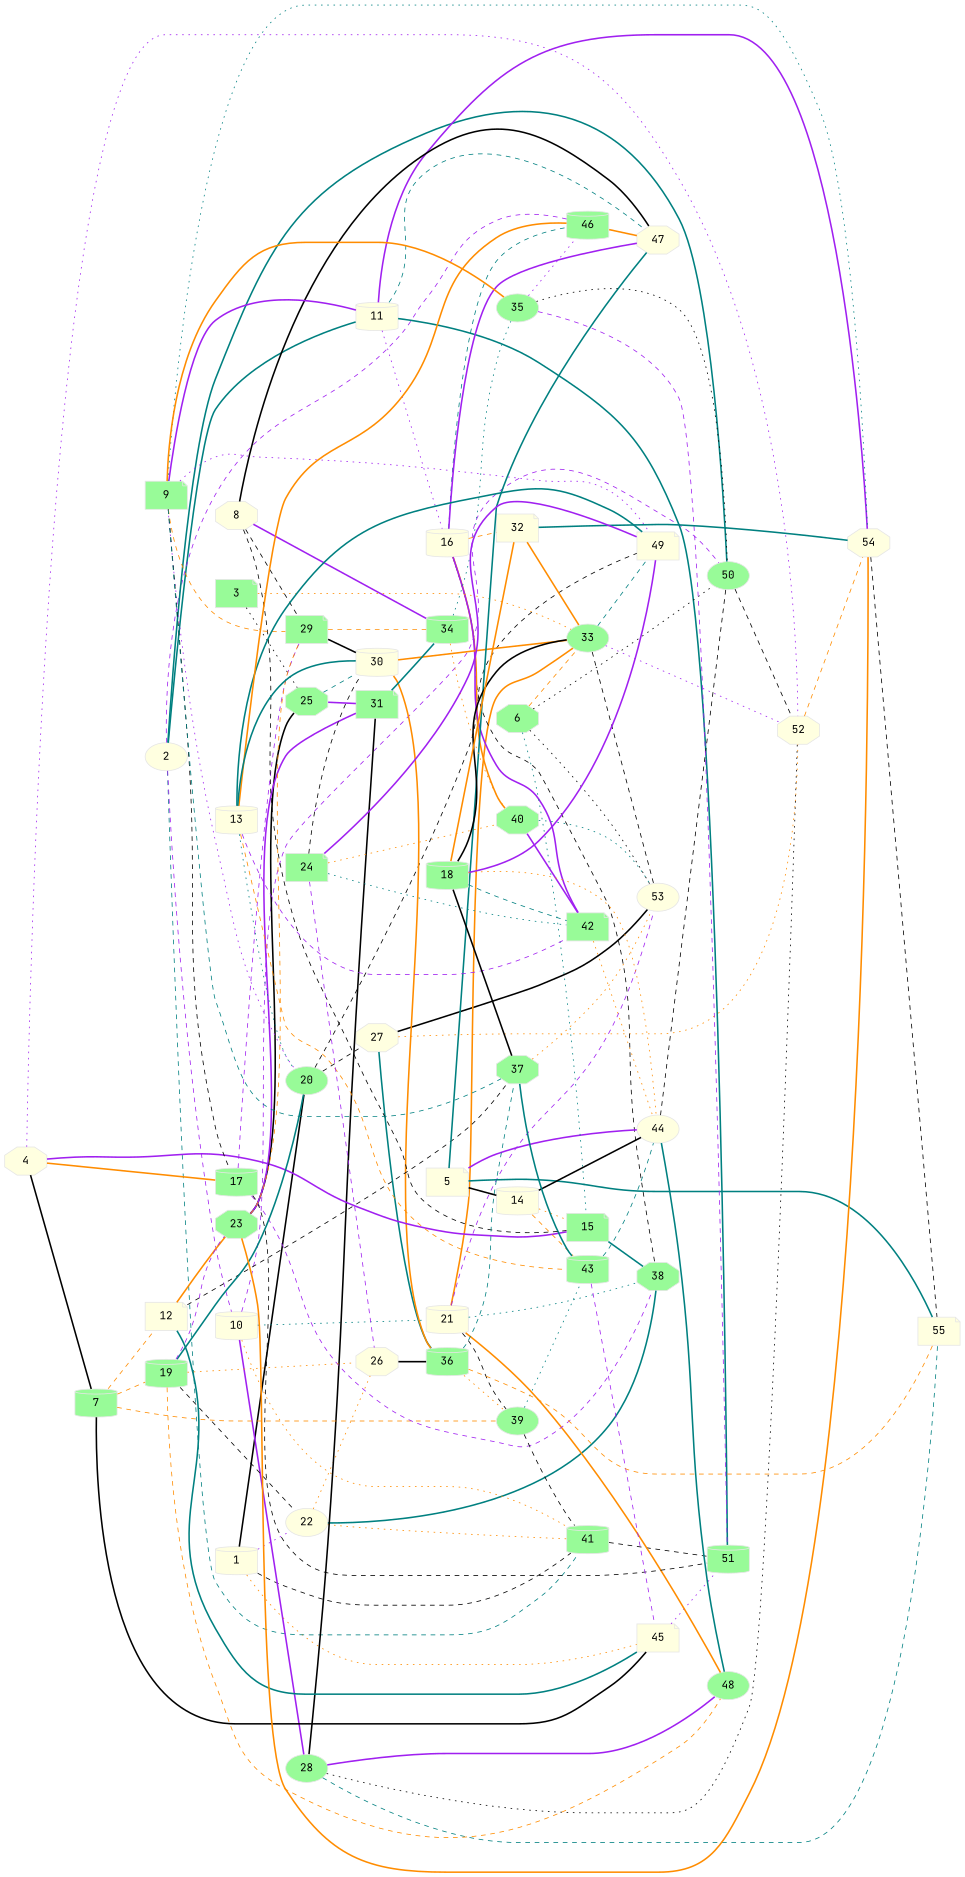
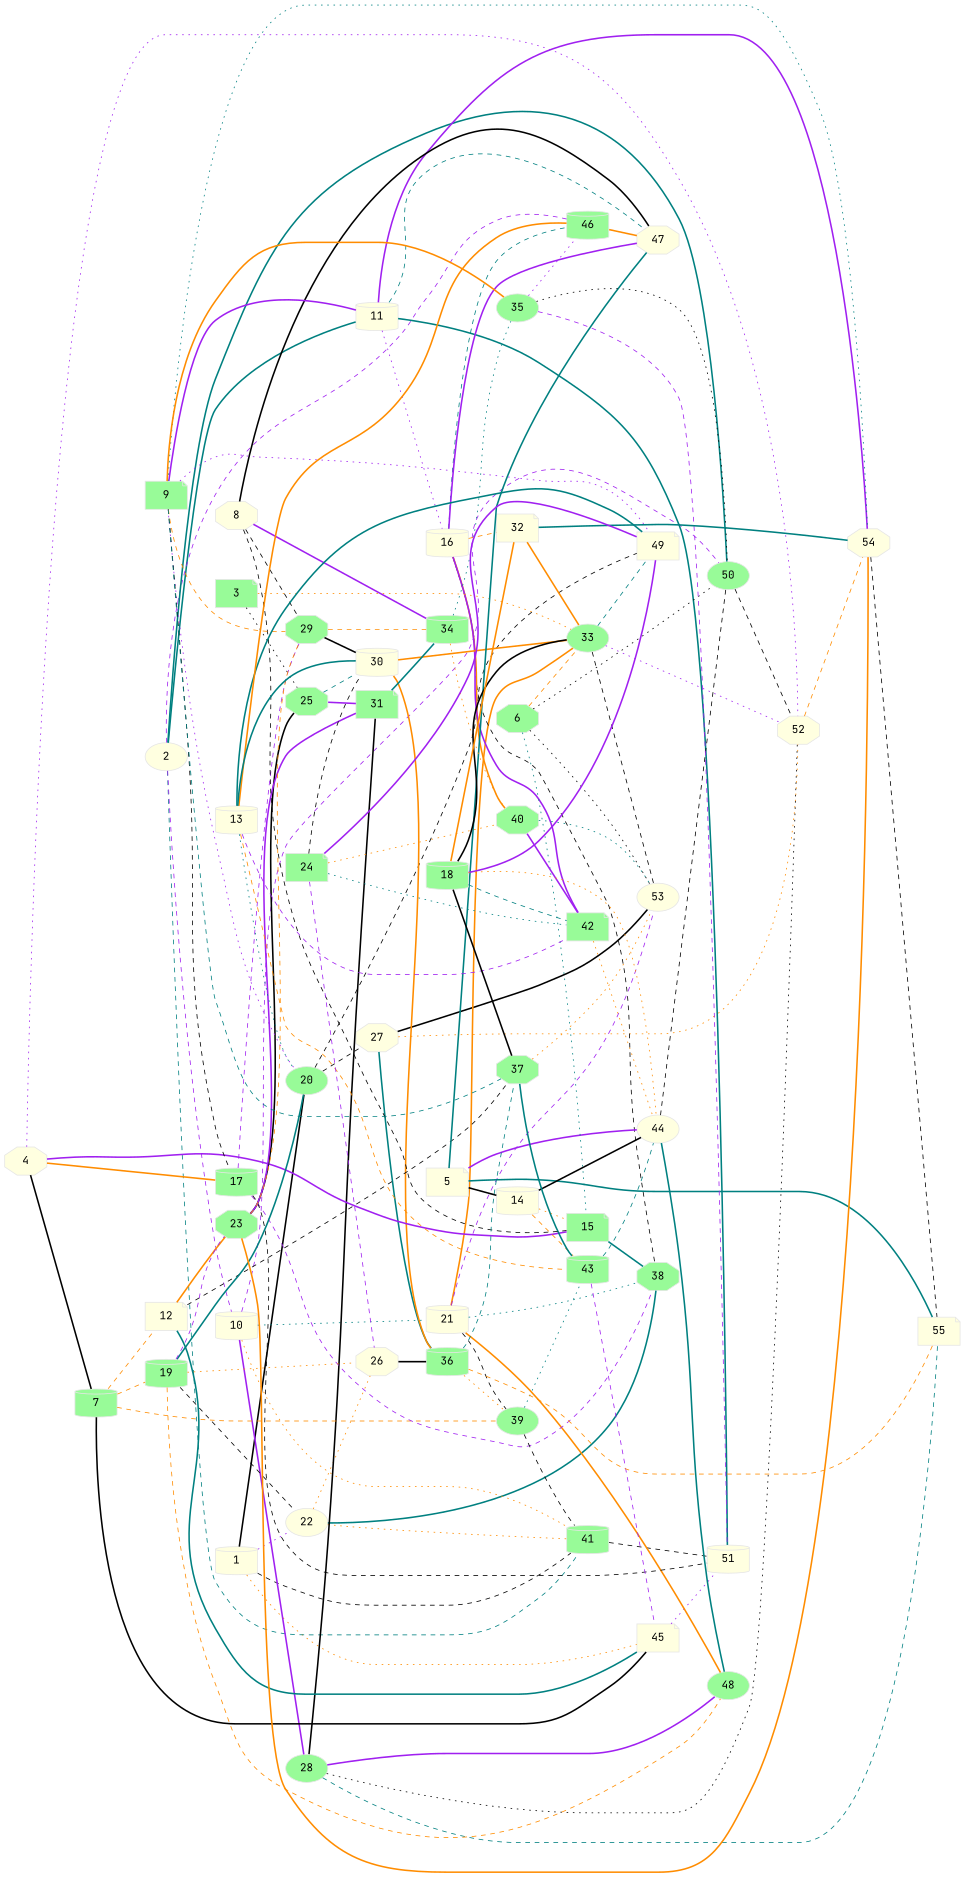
node "29": shape note -> octagon
node "51": fillcolor palegreen -> lightyellow
